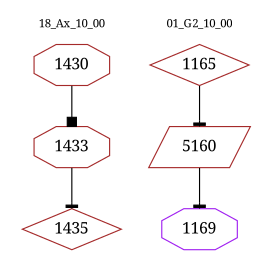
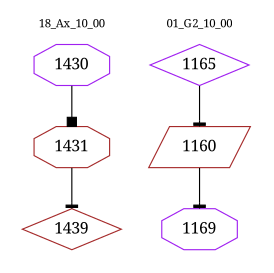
node "1430": color brown -> purple
node "1165": color brown -> purple
node "1433": label "1433" -> "1431"
node "5160": label "5160" -> "1160"
node "1435": label "1435" -> "1439"
